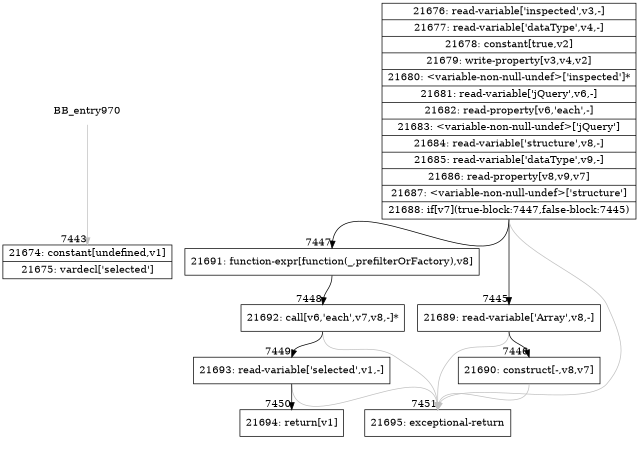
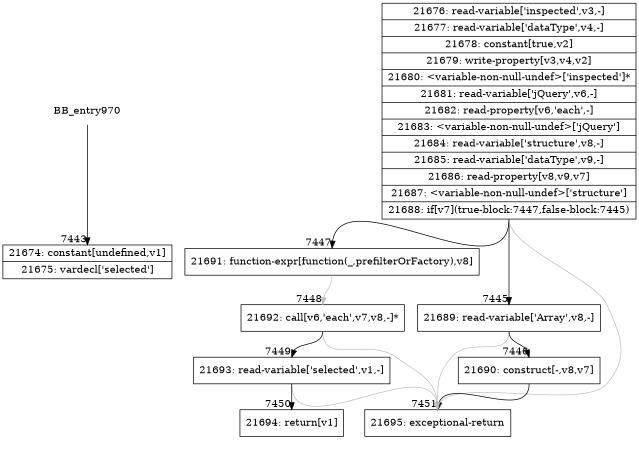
edge "BB_entry970" -> "21674: constant[undefined,v1]": color gray -> black
edge "21691: function-expr[function(_,prefilterOrFactory),v8]" -> "21692: call[v6,'each',v7,v8,-]*": color black -> gray
edge "21690: construct[-,v8,v7]" -> "21695: exceptional-return": color gray -> black
